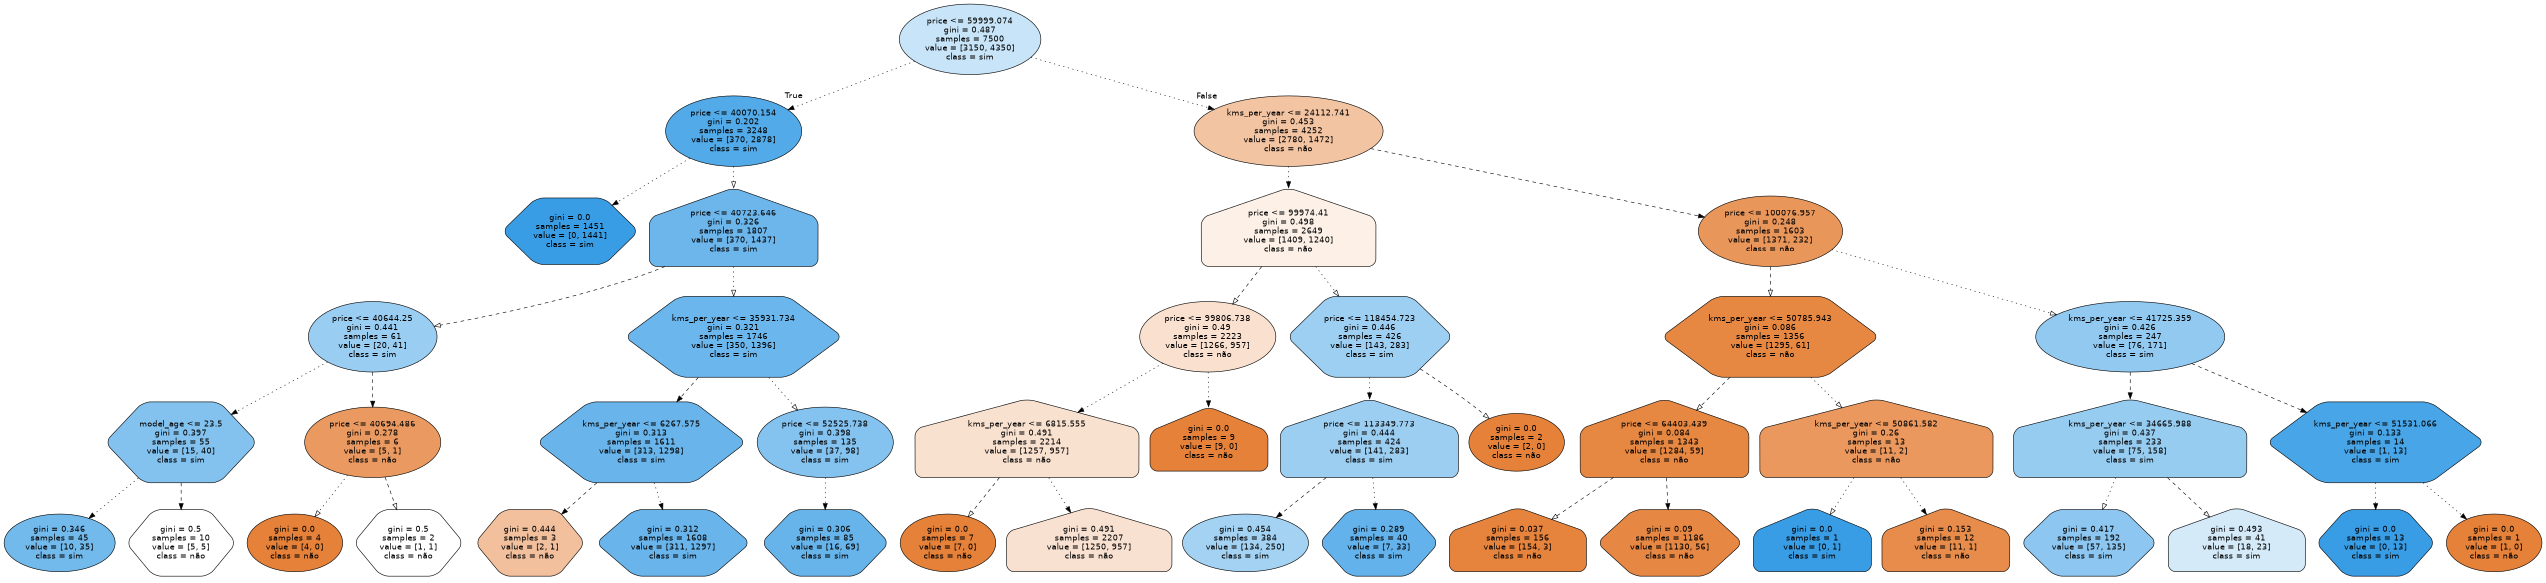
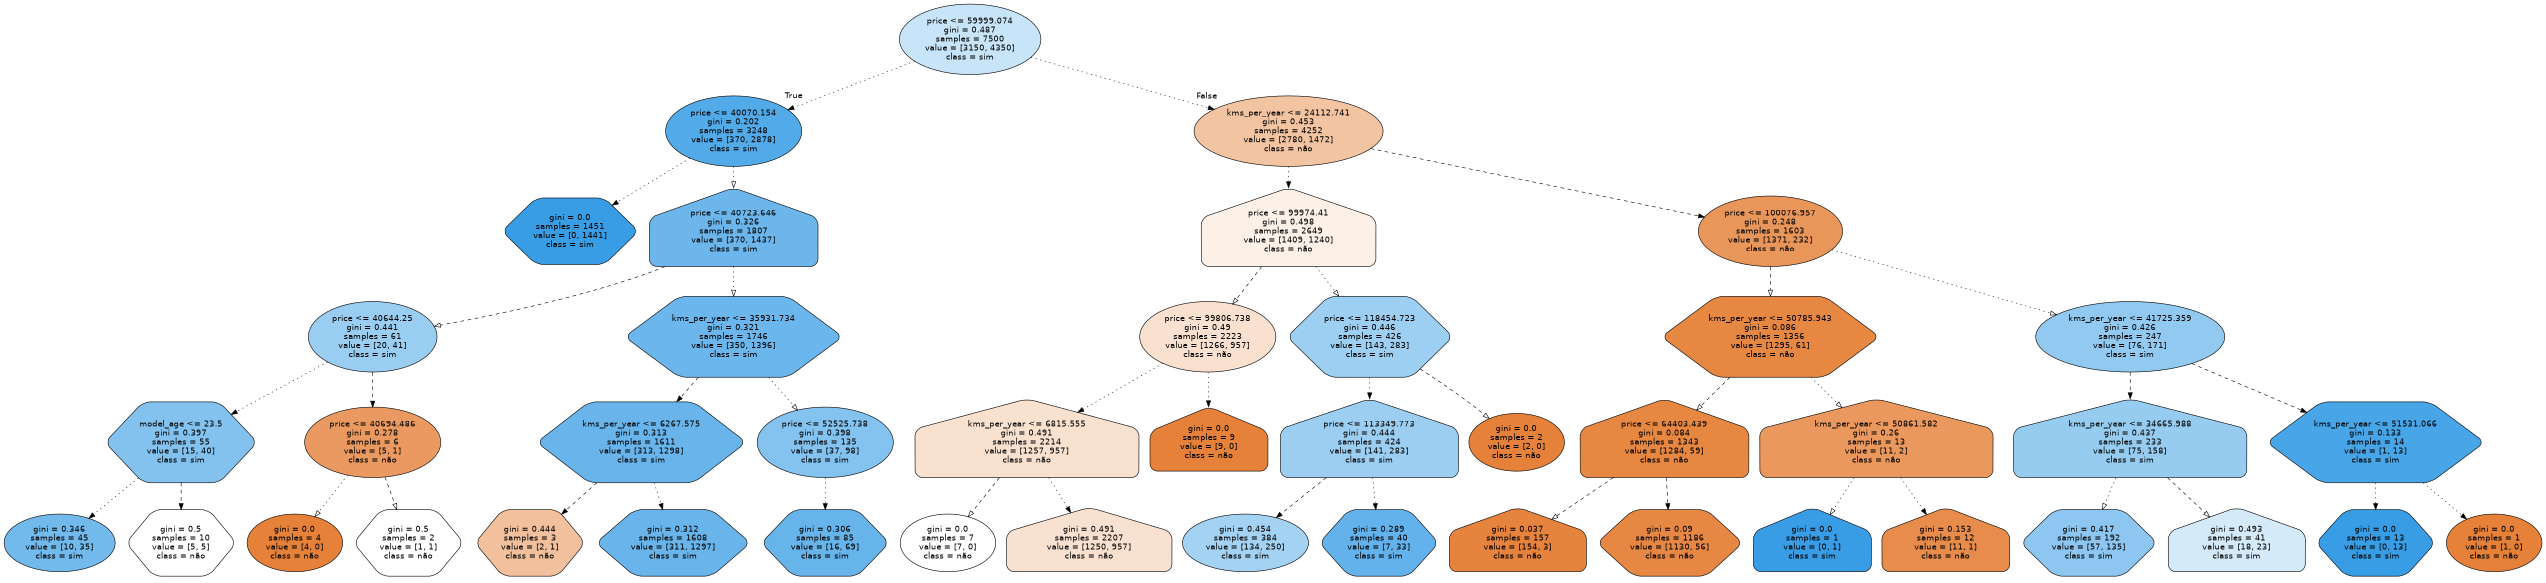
node "gini = 0.0 samples = 7 value = [7, 0] class = não": fillcolor #e58139 -> #ffffff
node "gini = 0.037 samples = 156 value = [154, 3] class = não": label "gini = 0.037 samples = 156 value = [154, 3] class = não" -> "gini = 0.037 samples = 157 value = [154, 3] class = não"
